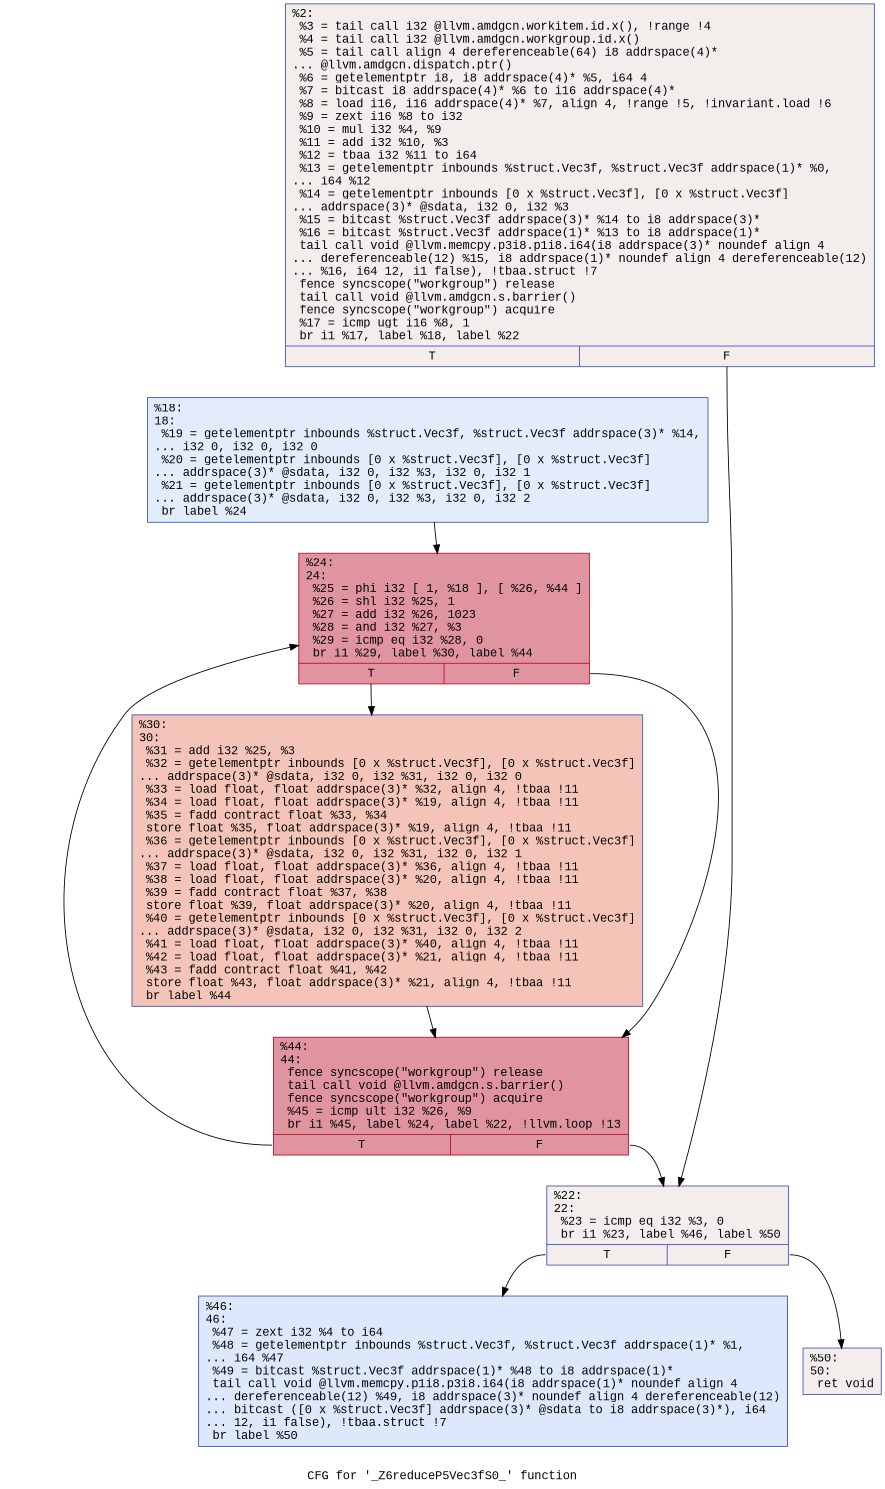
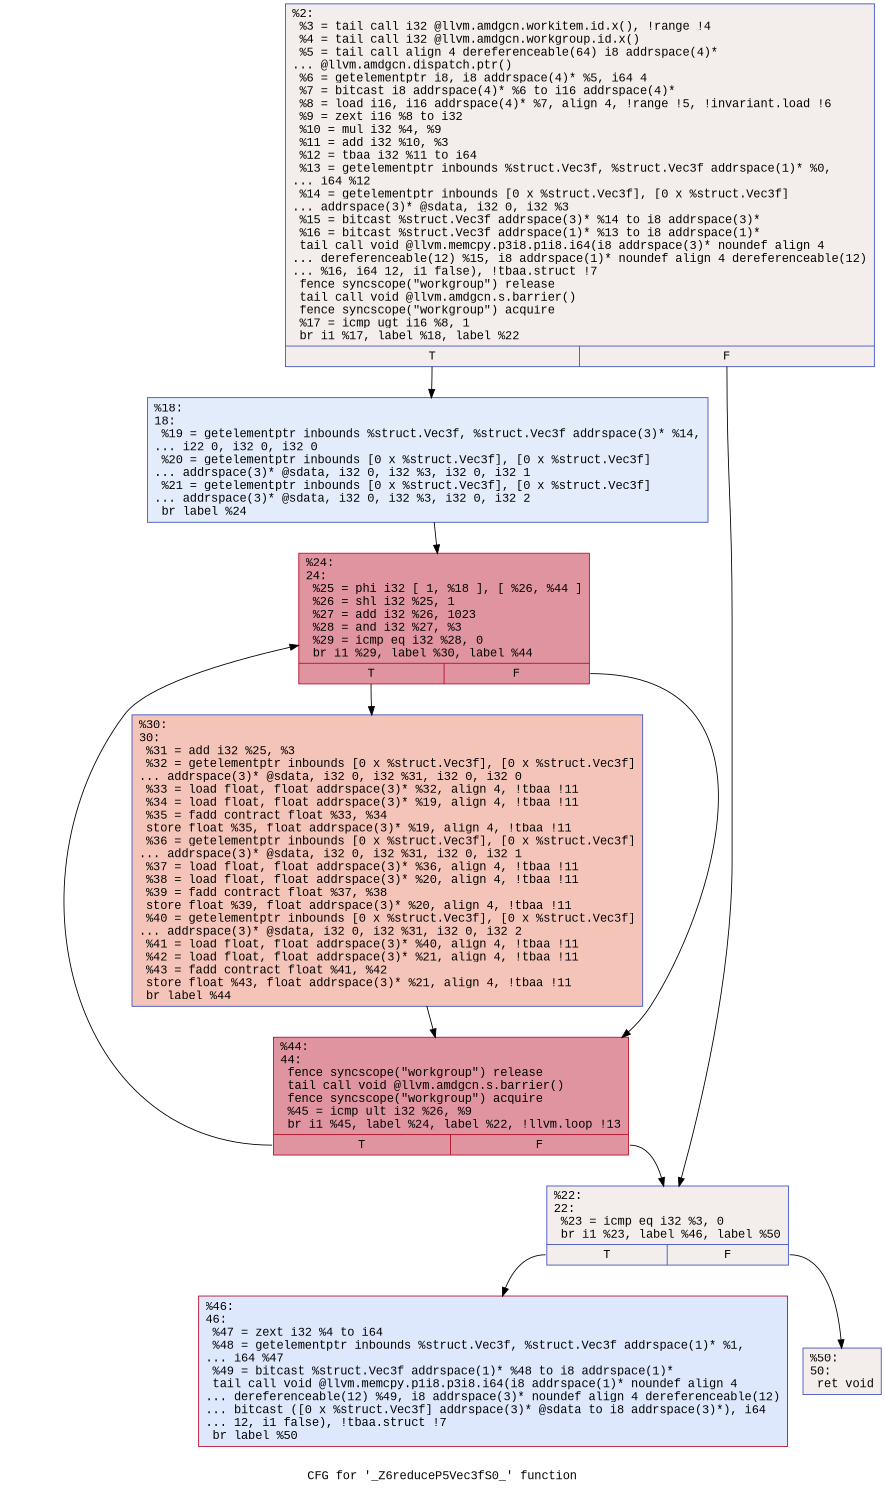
edge "%2:" -> "%18:": added
node "%18:": text "... i32 0, i32 0, i32 0" -> "... i22 0, i32 0, i32 0"
node "%46:": color #3d50c3ff -> #b70d28ff
